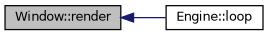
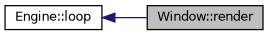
edge "Engine::loop" -> "Window::render": reversed
